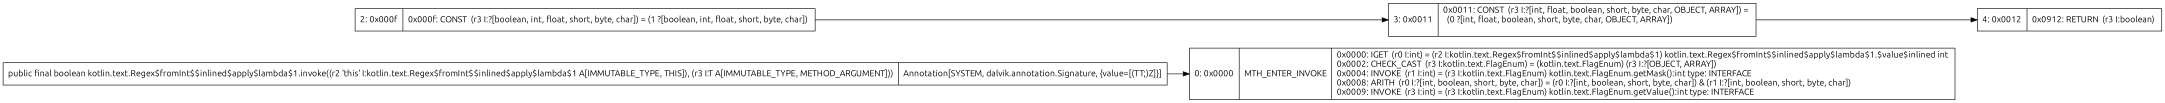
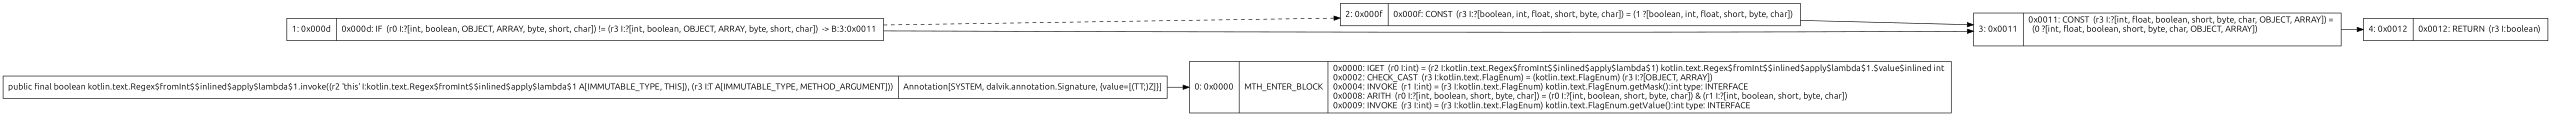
node "4: 0x0012": text "0x0912: RETURN  (r3 I:boolean)" -> "0x0012: RETURN  (r3 I:boolean)"
node "1: 0x000d": added
node "0: 0x0000": text "MTH_ENTER_INVOKE" -> "MTH_ENTER_BLOCK"
